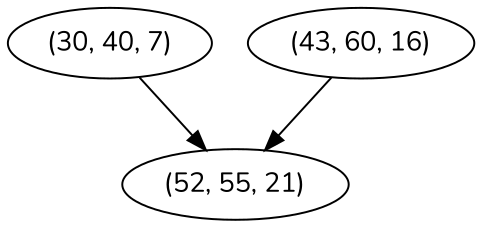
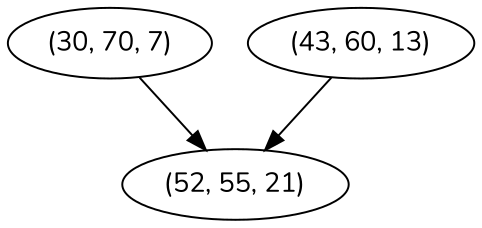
node "(30, 40, 7)": label "(30, 40, 7)" -> "(30, 70, 7)"
node "(43, 60, 16)": label "(43, 60, 16)" -> "(43, 60, 13)"
